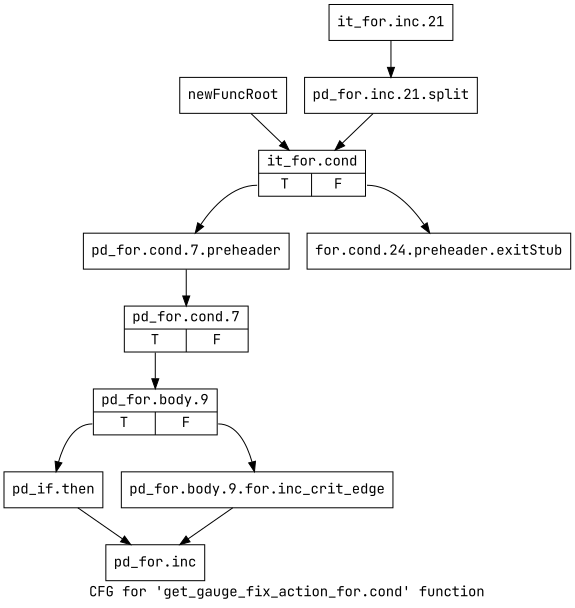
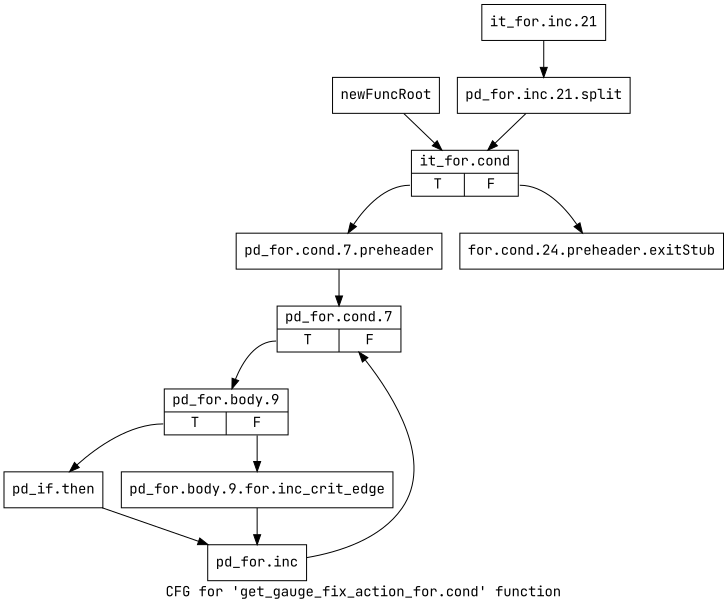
edge "pd_for.inc" -> "pd_for.cond.7": added
